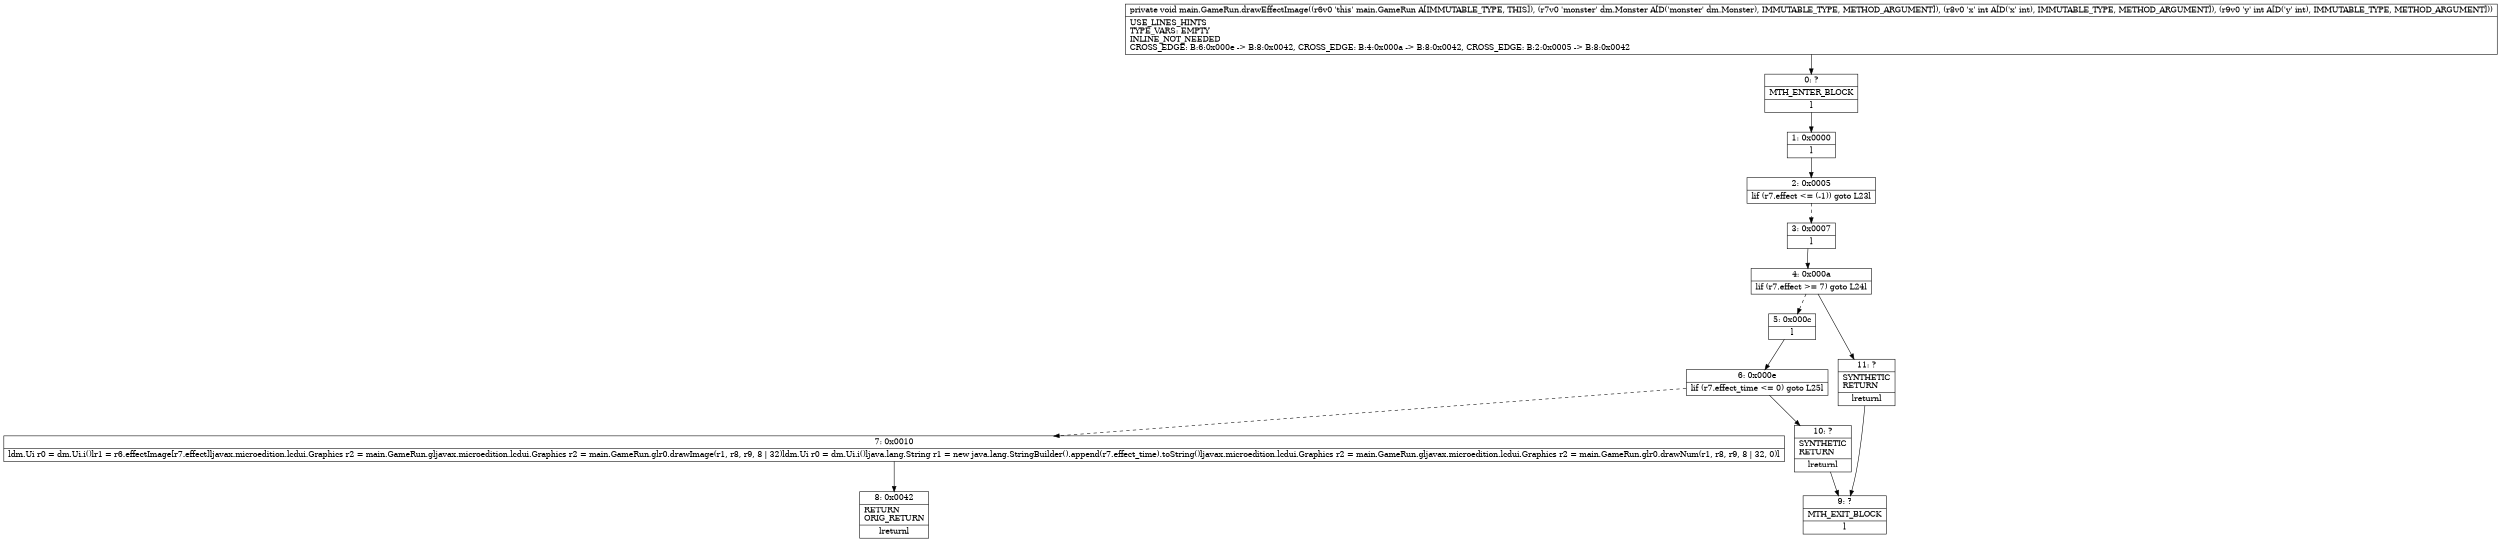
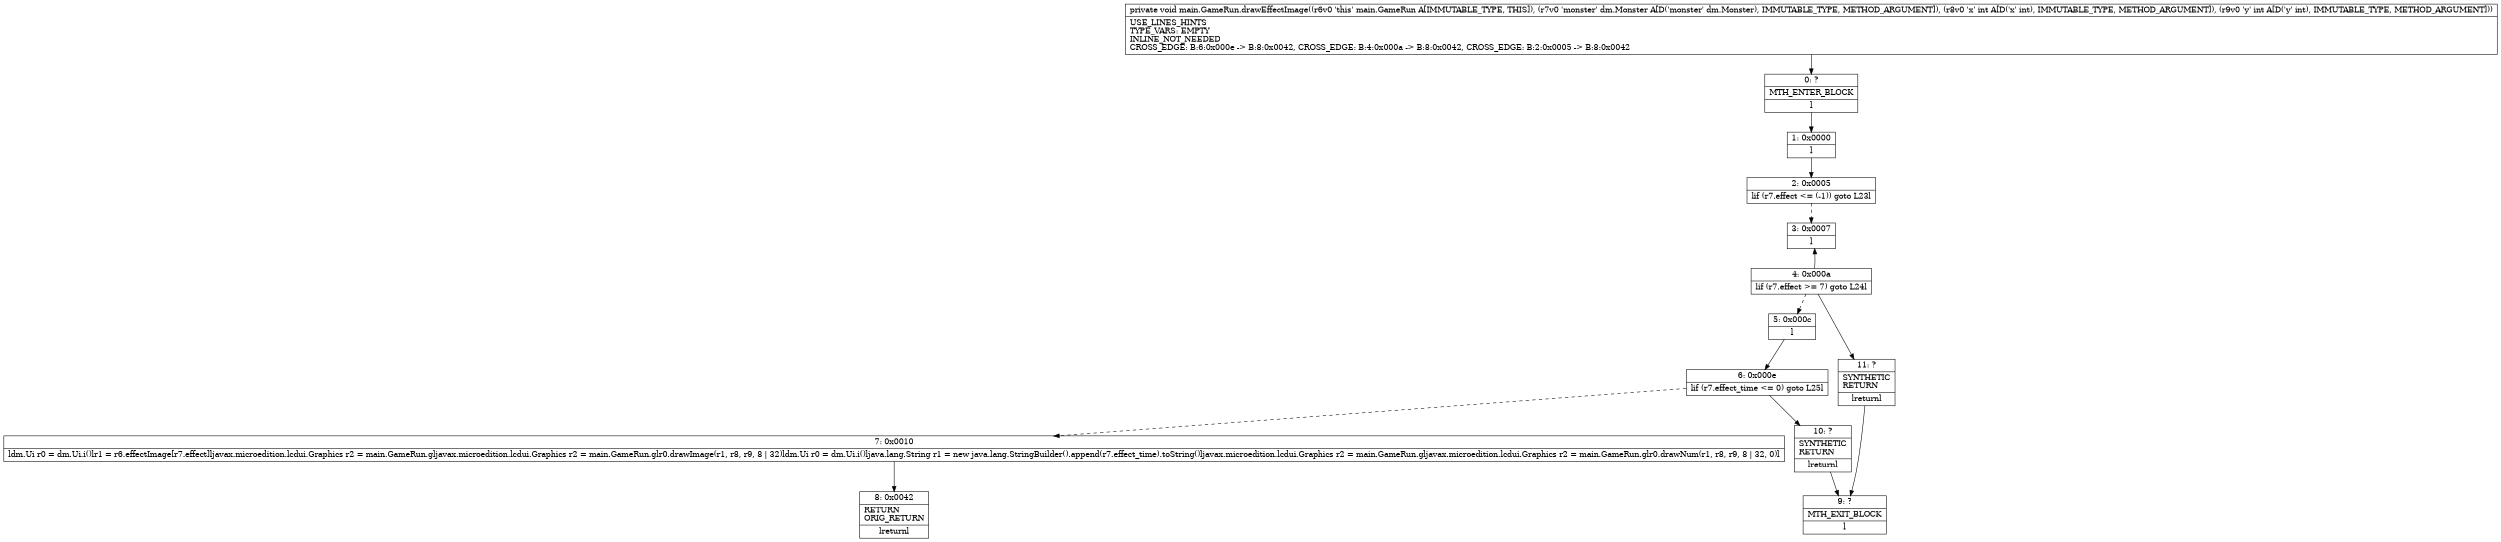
edge "3: 0x0007" -> "4: 0x000a": reversed
